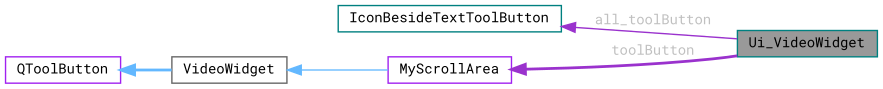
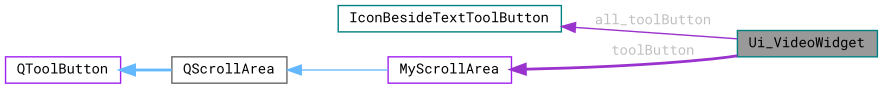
node "VideoWidget": label "VideoWidget" -> "QScrollArea"
